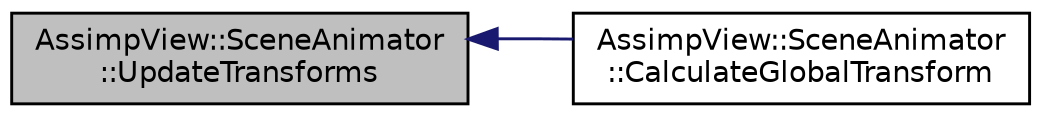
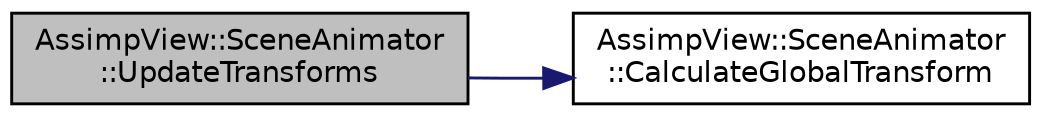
edge "AssimpView::SceneAnimator ::CalculateGlobalTransform" -> "AssimpView::SceneAnimator ::UpdateTransforms": reversed
